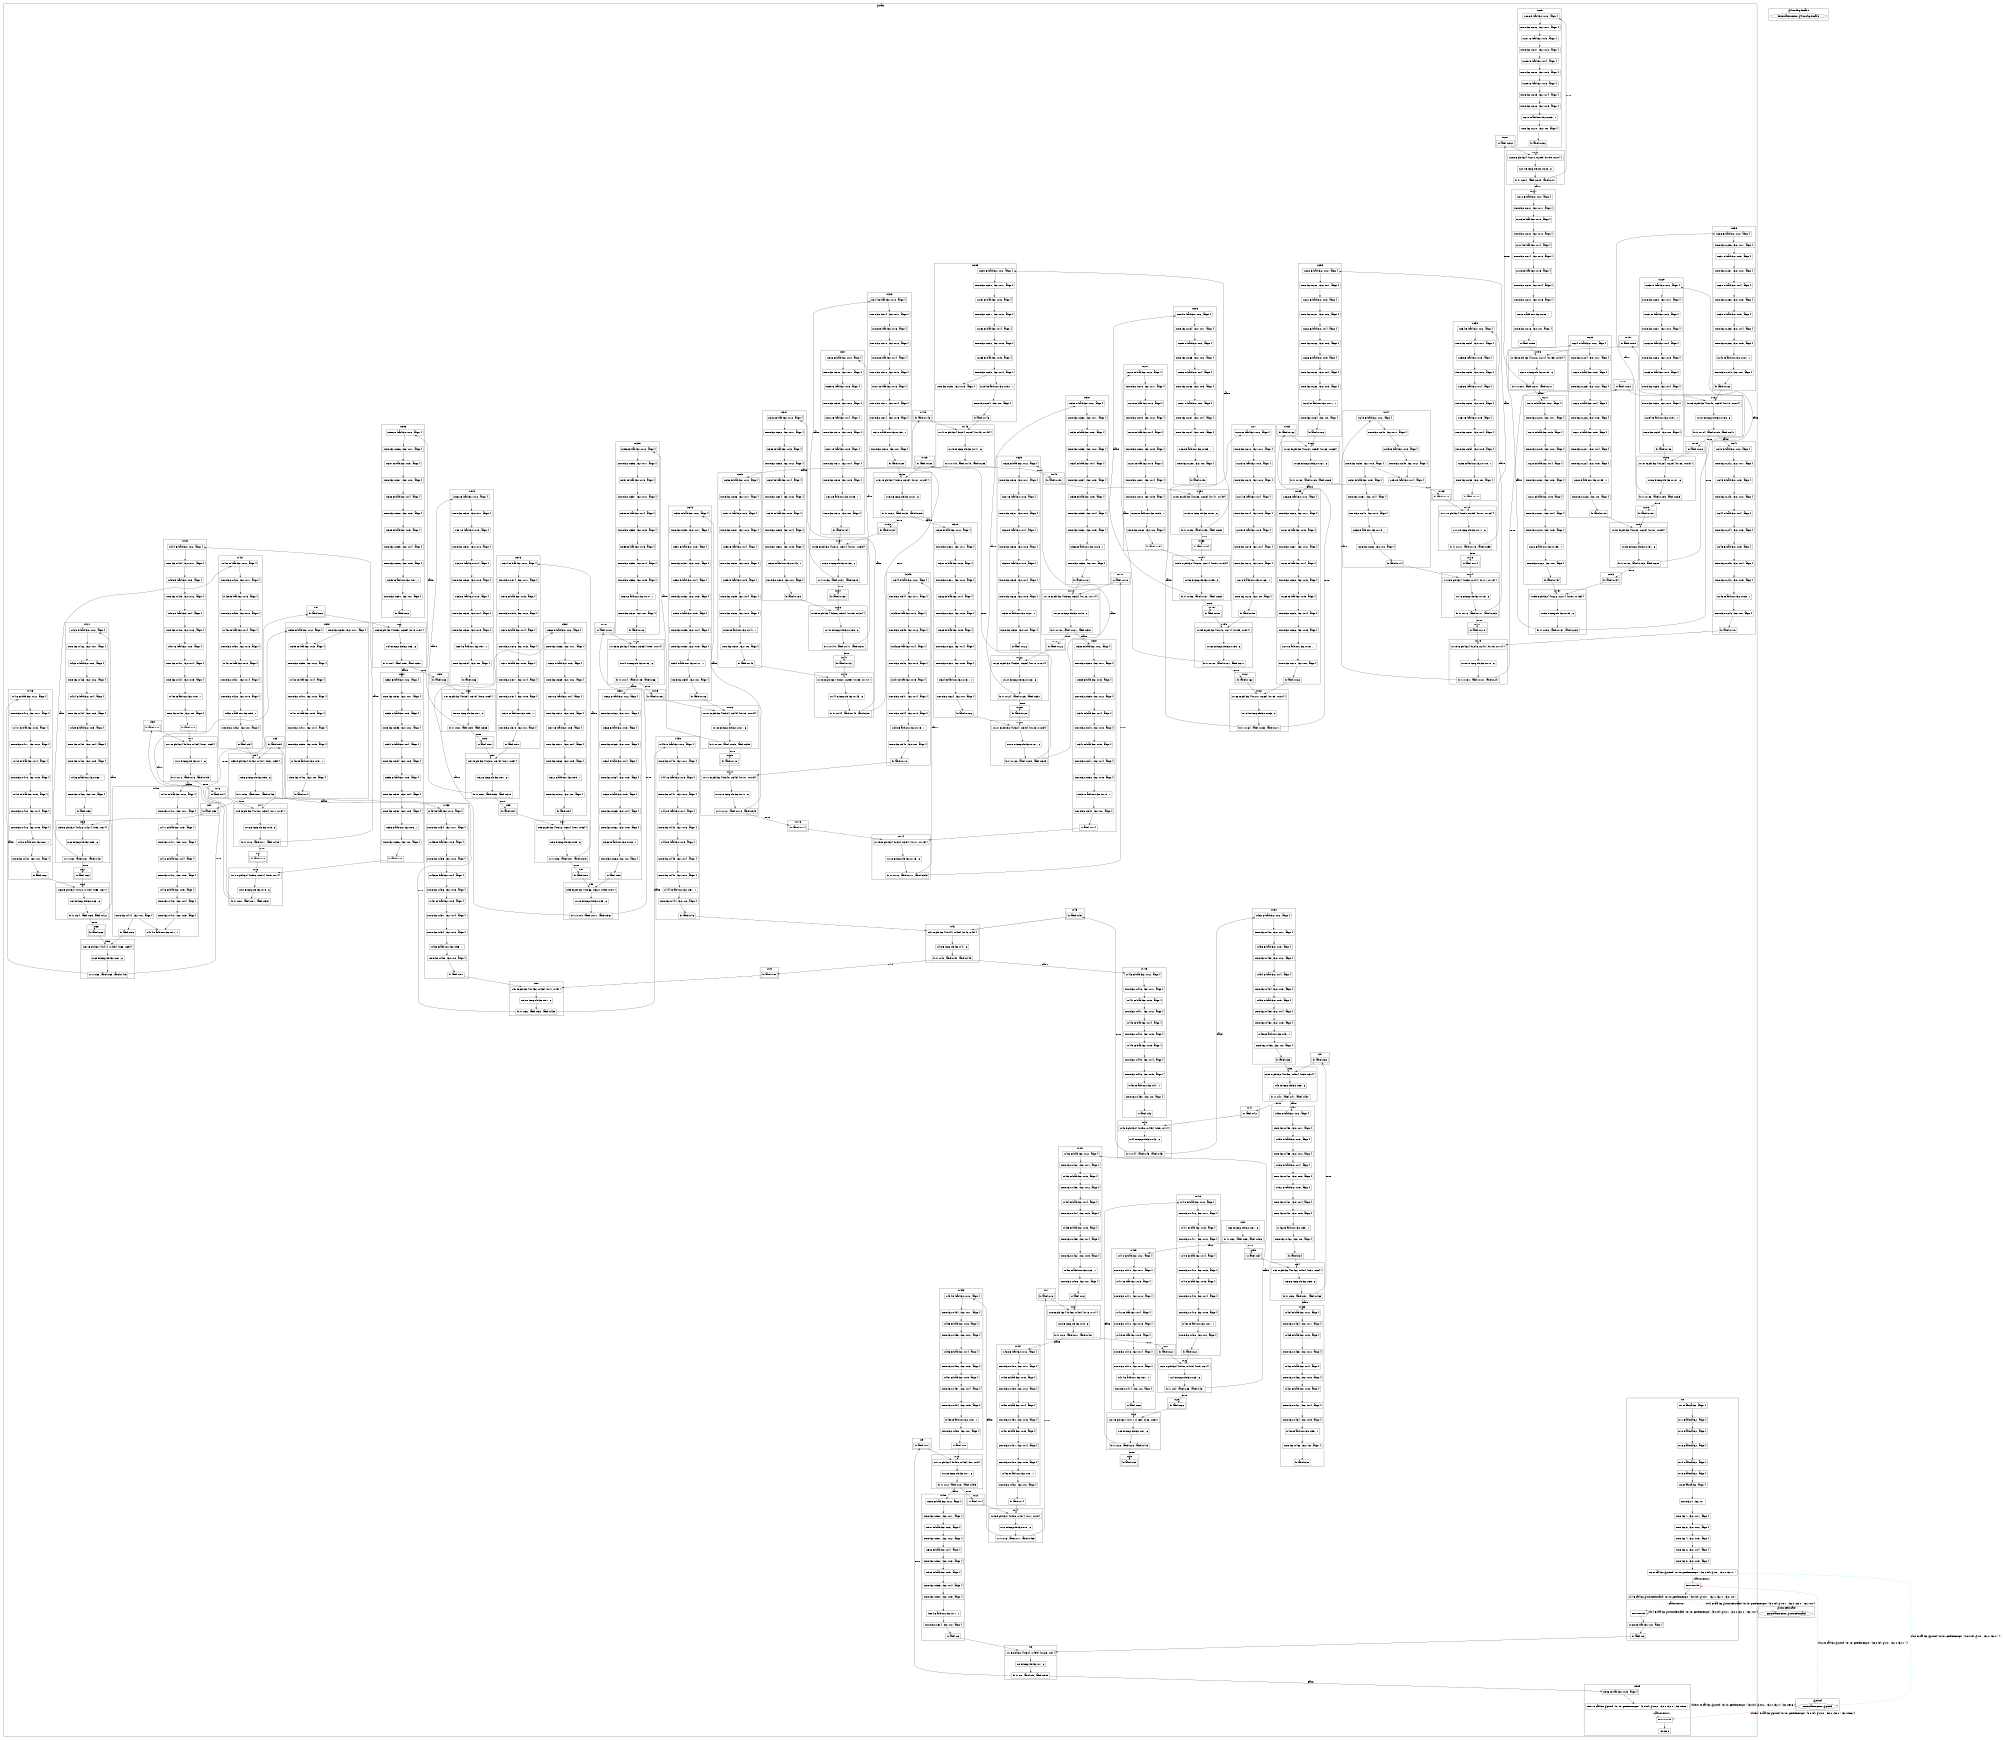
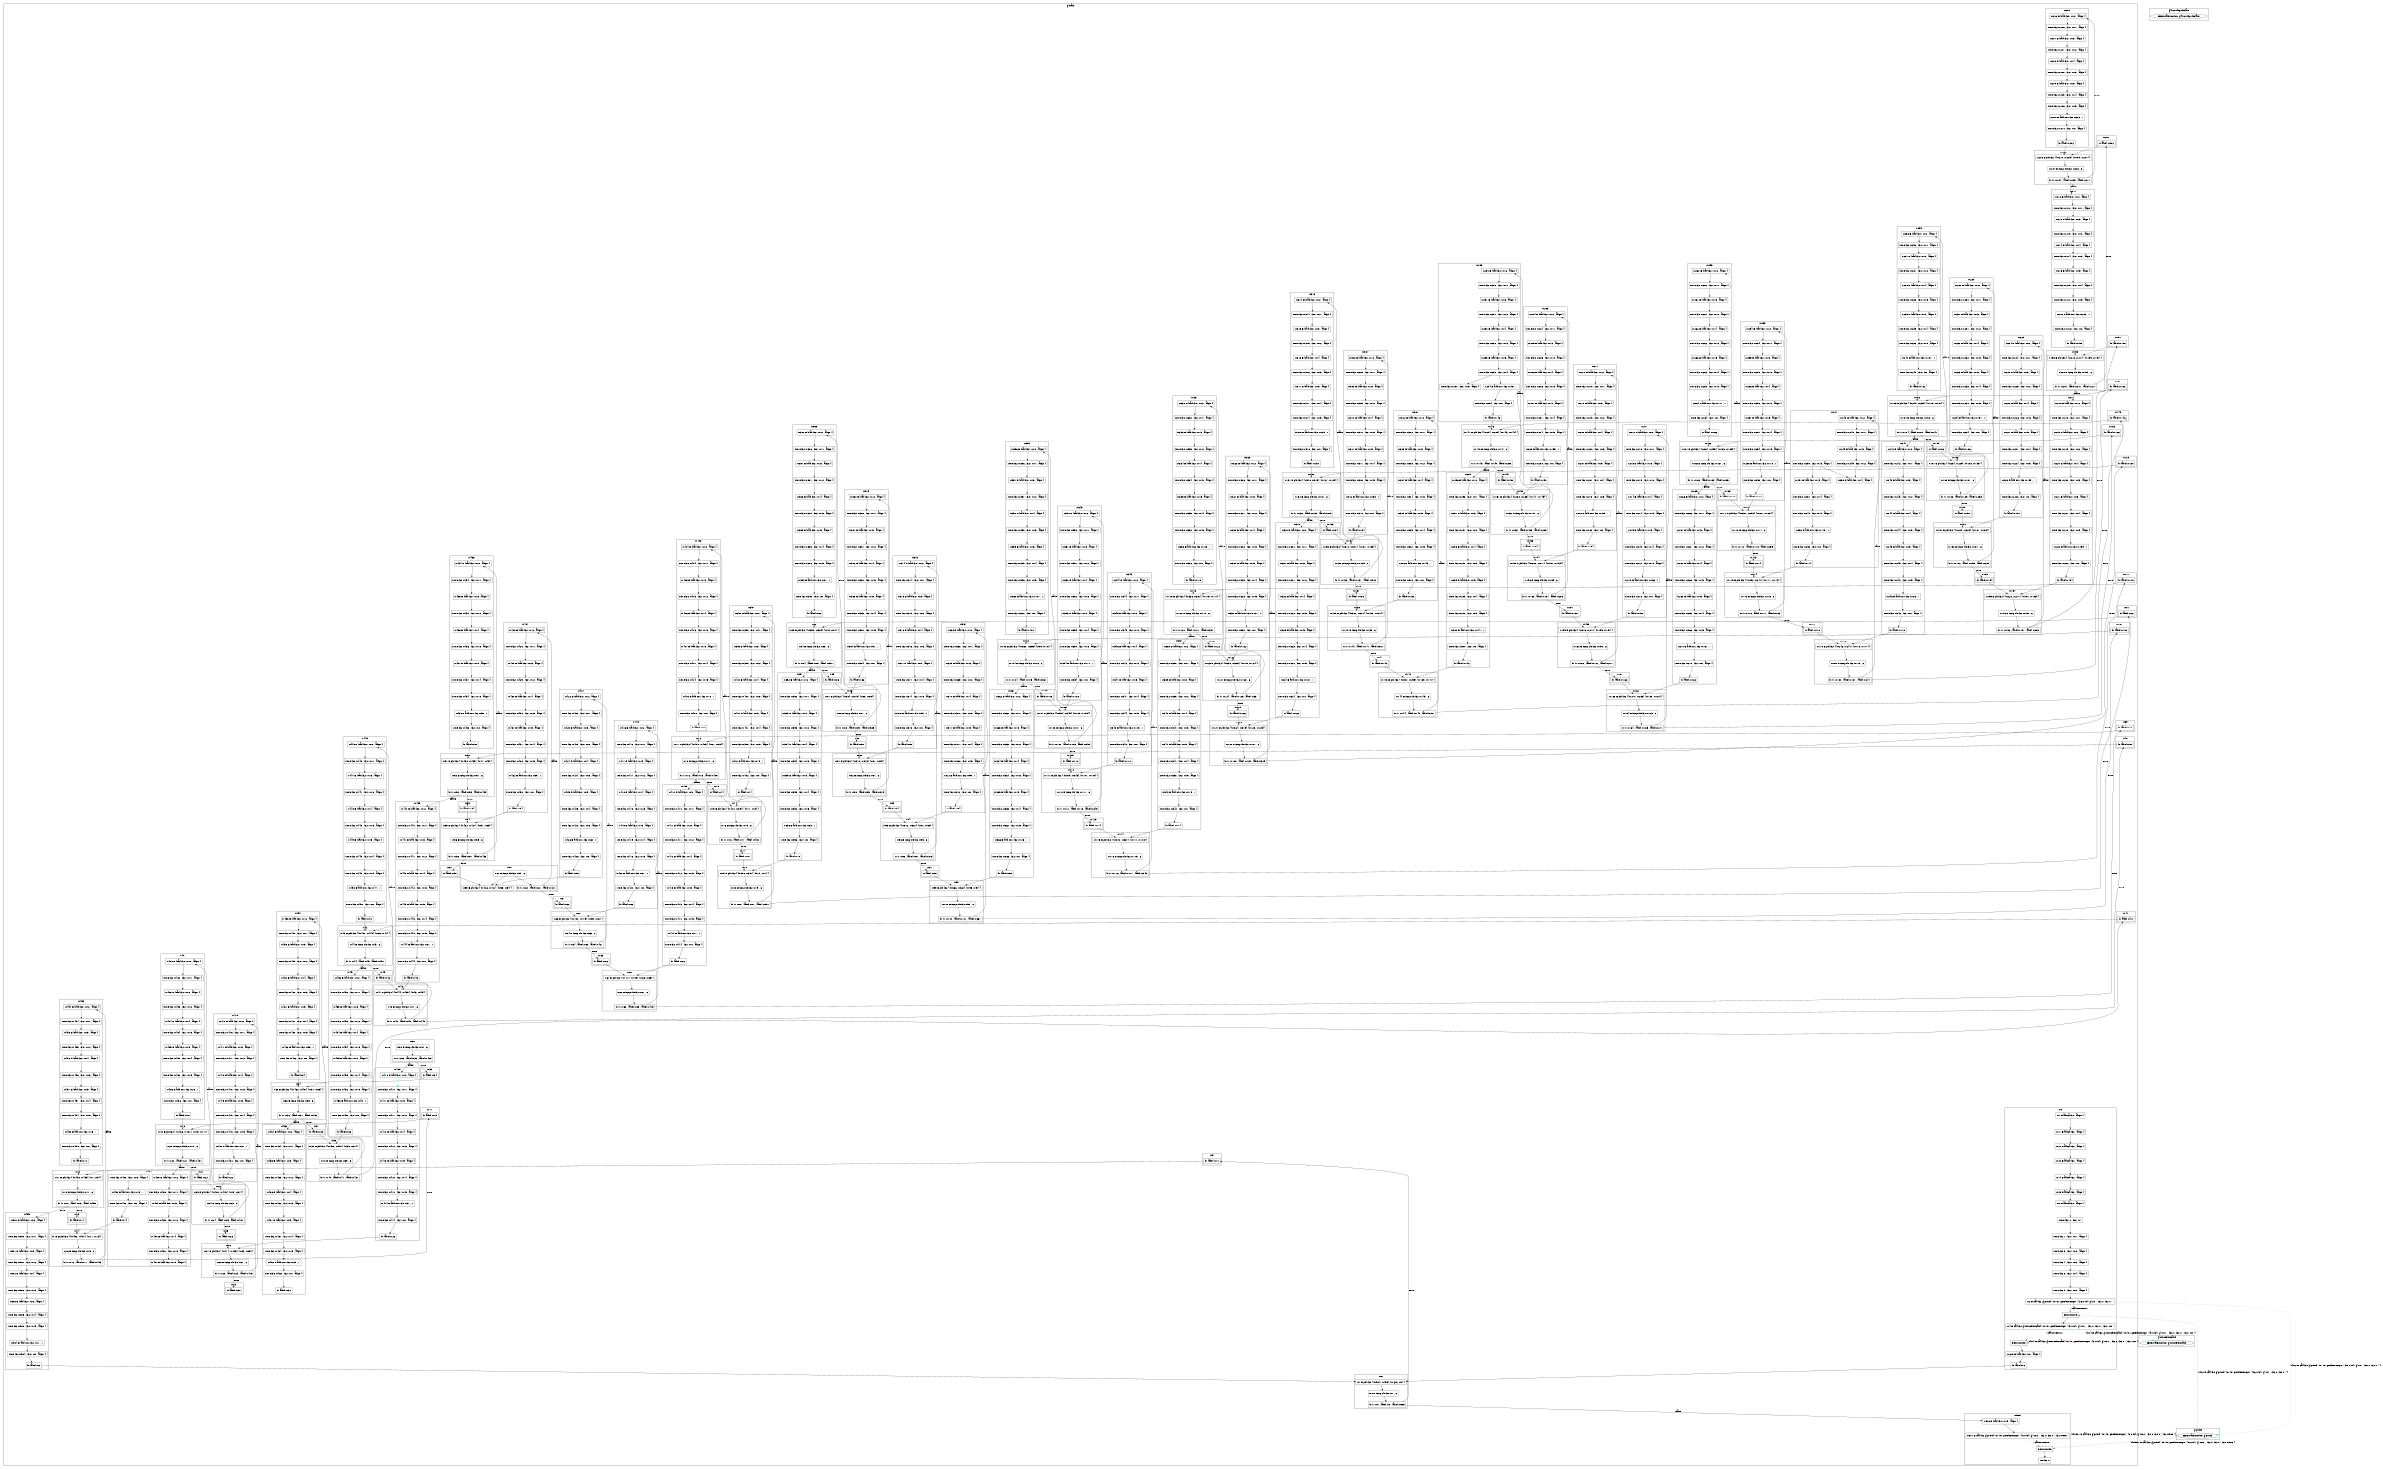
edge "br i1 %172 , label %173 , label %259" -> "%260 = load i32* %v2 , align 4": style solid -> dotted
node "%336 = add nsw i32 %123 , 1": label "%336 = add nsw i32 %123 , 1" -> "%336 = add isoc i32 %123 , 1"
edge "br i1 %88 , label %89 , label %385" -> "%386 = load i32* %v2 , align 4": label "False" -> "True"
edge "%398 = load i32* %v2 , align 4" -> "%399 = load i32* %v3 , align 4": now "%398 = load i32* %v2 , align 4" -> "store i32 %398 , i32* %v1 , align 4"
edge "%59 = phi i32 [ [%426, %421], [%55, %57] ]" -> "%60 = icmp sle i32 %59 , 6": reversed
edge "store i32 %414 , i32* %n , align 4" -> "%414 = add nsw i32 %71 , 1": reversed
edge "%470 = load i32* %v2 , align 4" -> "store i32 %470 , i32* %v1 , align 4": color black -> deepskyblue
node "store i32 %491 , i32* %v4 , align 4": removed
edge "br i1 %12 , label %13 , label %499" -> "%500 = load i32* %v2 , align 4": label "False" -> "True"
